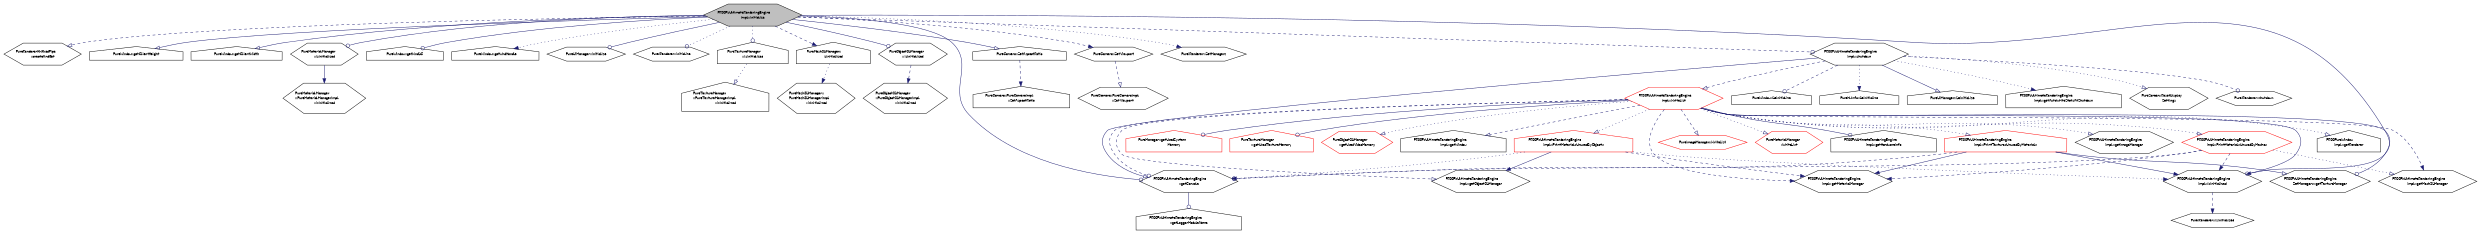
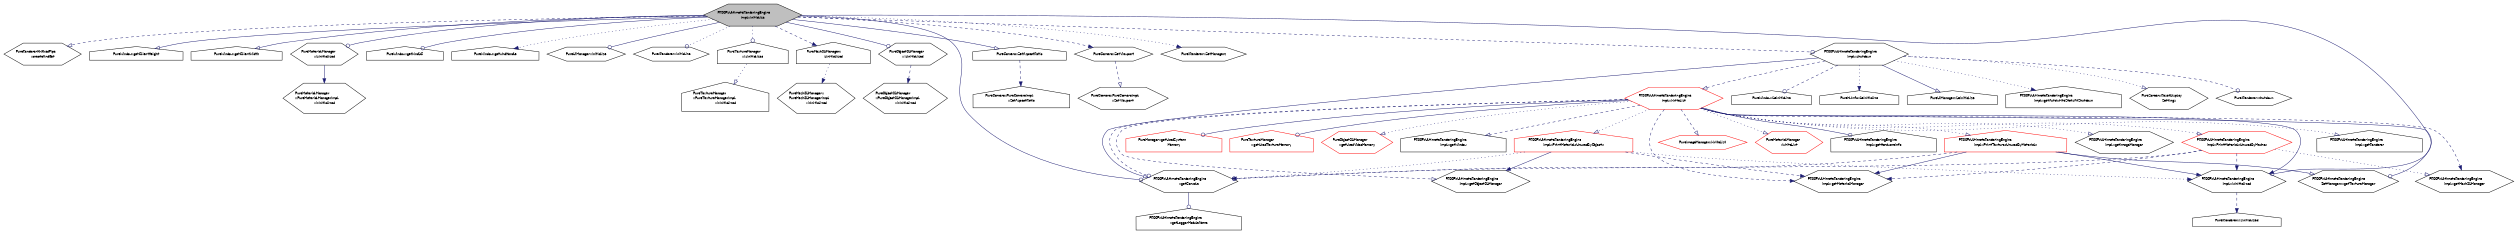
node "PR00PureWindow Impl::getRenderer": label "PR00PureWindow Impl::getRenderer" -> "PR00FsUltimateRenderingEngine Impl::getRenderer"
node "PureIRenderer::isInitialized": shape hexagon -> house
